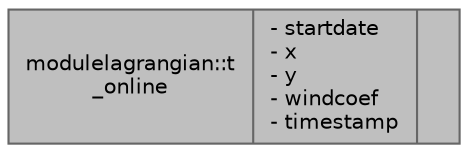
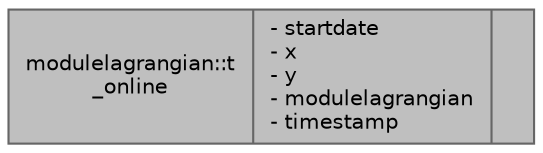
node "modulelagrangian::t": text "- windcoef" -> "- modulelagrangian"
